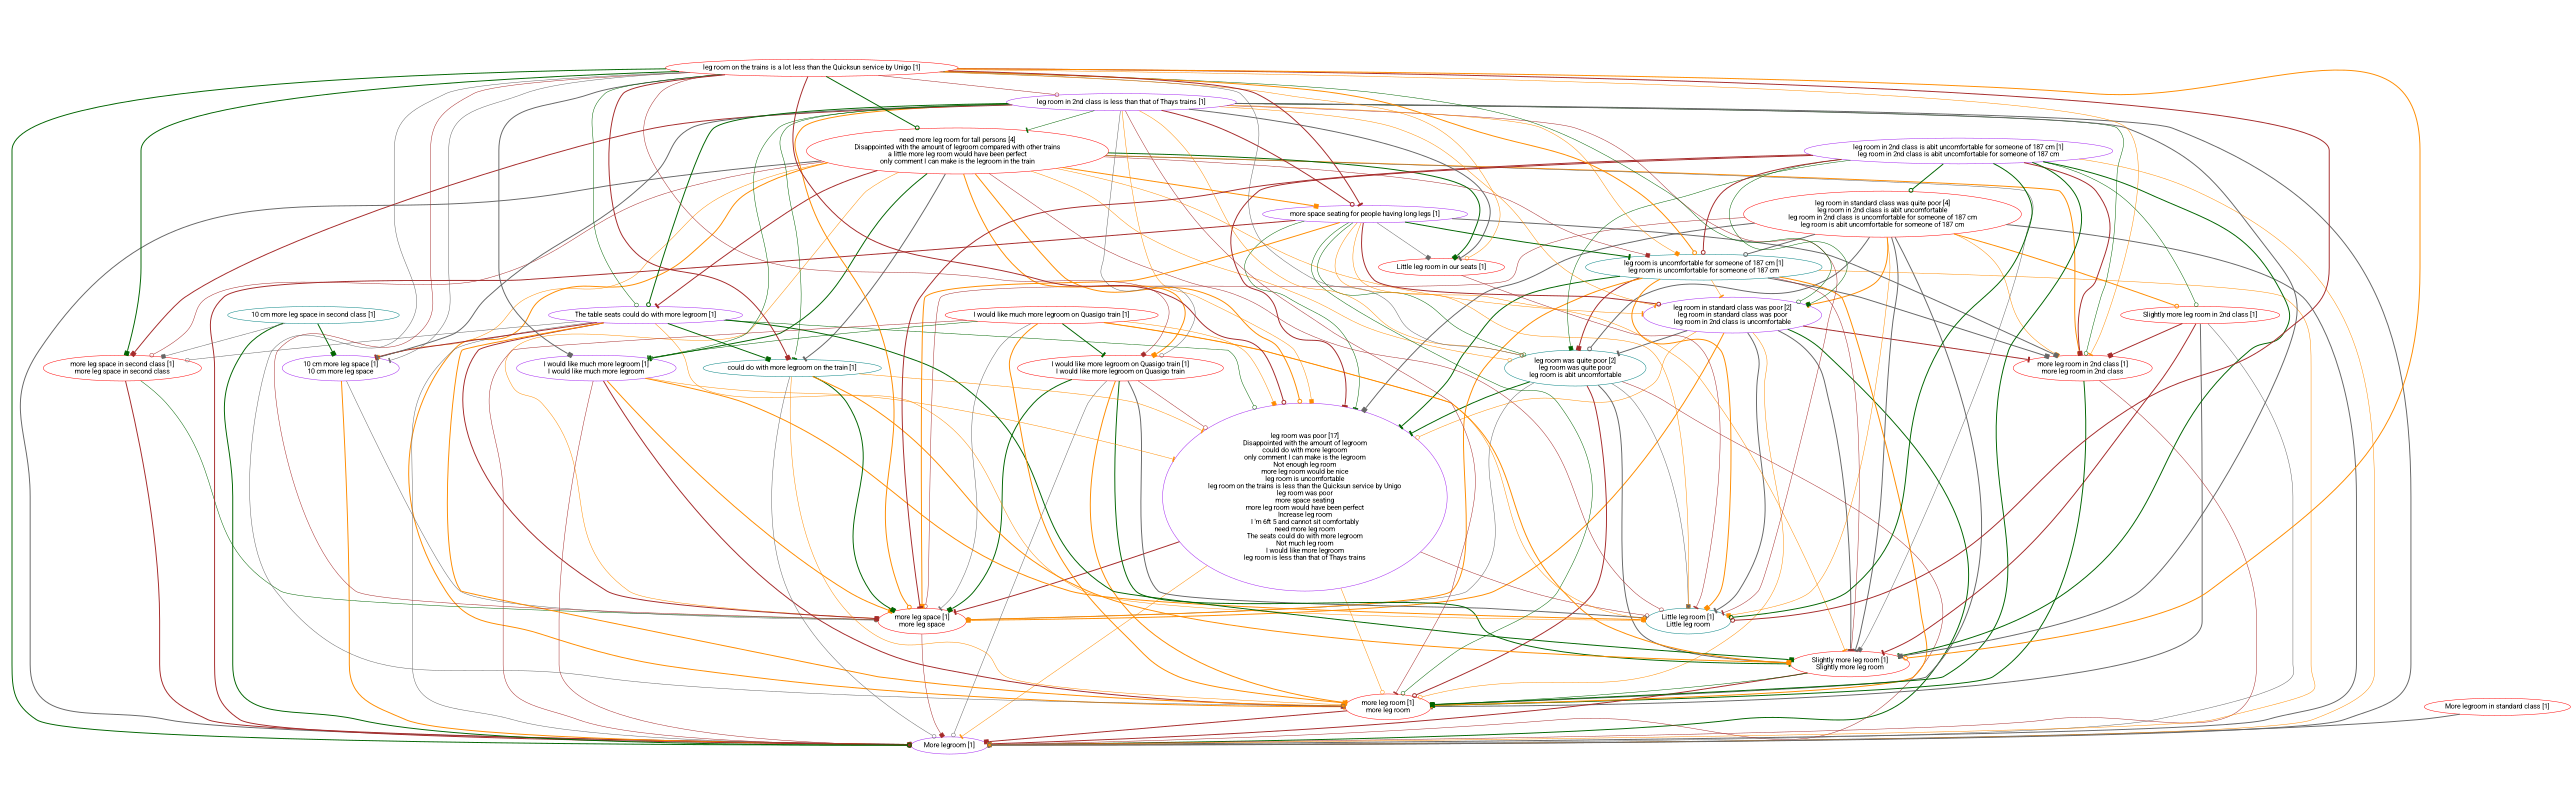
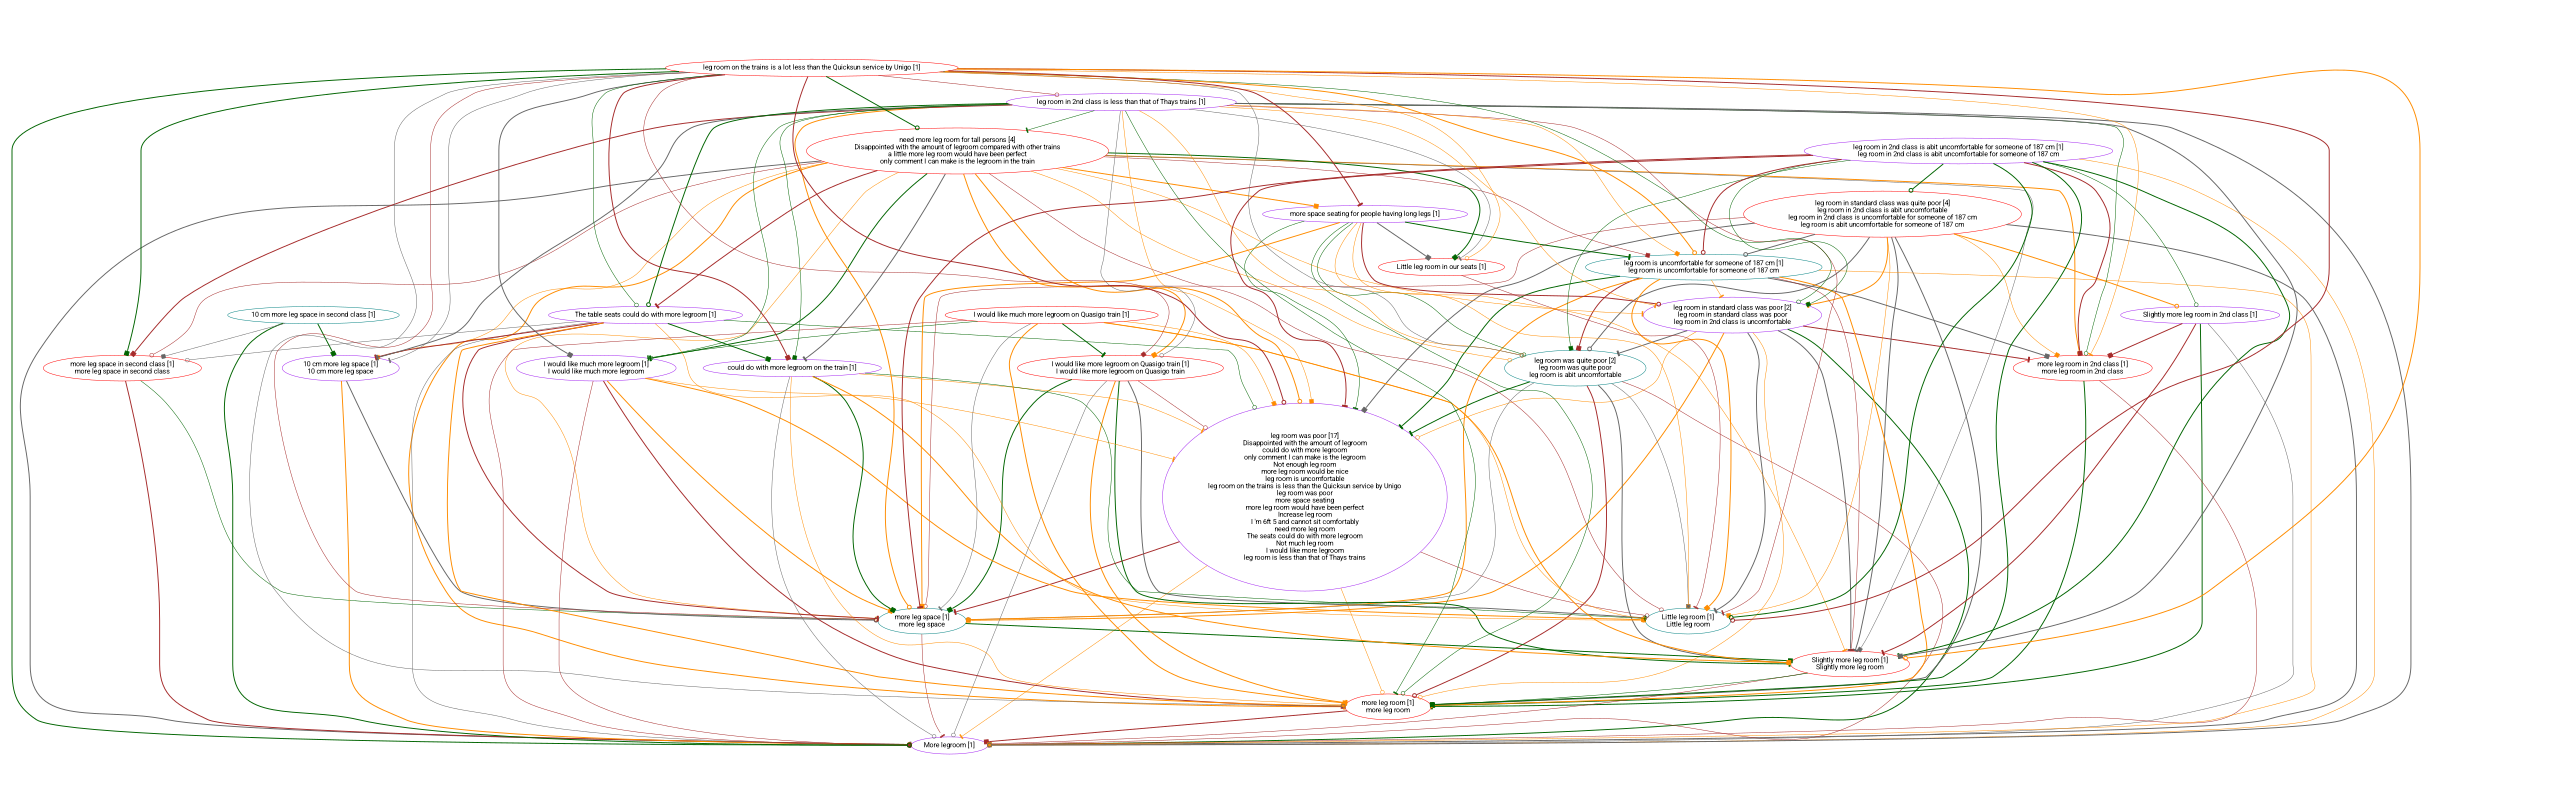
edge "leg room in 2nd class is less than that of Thays trains [1]" -> "could do with more legroom on the train [1]": arrowhead tee -> box
edge "leg room in 2nd class is less than that of Thays trains [1]" -> "Little leg room in our seats [1]": style bold -> solid
edge "leg room in 2nd class is less than that of Thays trains [1]" -> "more space seating for people having long legs [1]": removed
edge "more space seating for people having long legs [1]" -> "Little leg room in our seats [1]": style solid -> bold
edge "more space seating for people having long legs [1]" -> "more leg room in 2nd class [1] more leg room in 2nd class": removed
edge "more space seating for people having long legs [1]" -> "More legroom [1]": removed
node "Slightly more leg room in 2nd class [1]": color red -> purple
edge "leg room in 2nd class is less than that of Thays trains [1]" -> "more leg room [1] more leg room": color brown -> darkgreen
node "could do with more legroom on the train [1]": color teal -> purple
edge "The table seats could do with more legroom [1]" -> "more leg space [1] more leg space": arrowhead box -> tee
edge "10 cm more leg space [1] 10 cm more leg space" -> "more leg space [1] more leg space": style solid -> bold
edge "could do with more legroom on the train [1]" -> "Little leg room [1] Little leg room": added
edge "The table seats could do with more legroom [1]" -> "Slightly more leg room [1] Slightly more leg room": now "more leg space [1] more leg space" -> "Slightly more leg room [1] Slightly more leg room"
node "more leg space [1] more leg space": color red -> teal
edge "Slightly more leg room in 2nd class [1]" -> "more leg room [1] more leg room": color gray40 -> darkgreen
edge "more leg space [1] more leg space" -> "More legroom [1]": arrowhead box -> tee
node "More legroom in standard class [1]": removed
edge "Slightly more leg room [1] Slightly more leg room" -> "More legroom [1]": style bold -> solid
